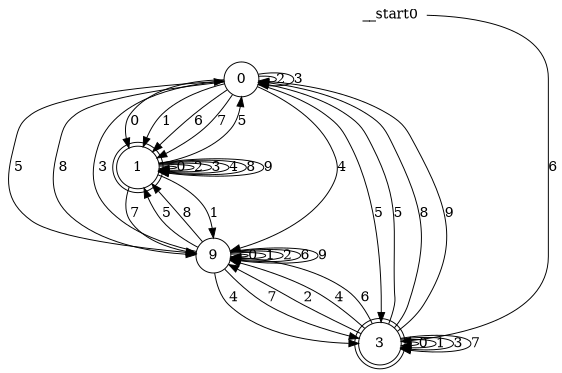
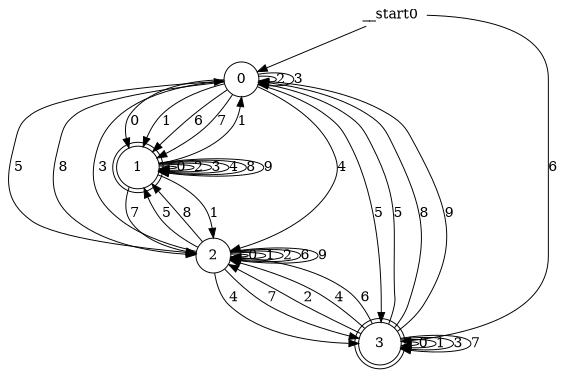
edge "__start0" -> "0": added
edge "1" -> "0": label "5" -> "1"
node "9": label "9" -> "2"
